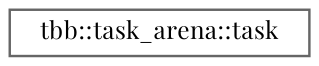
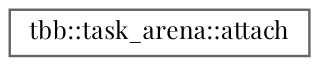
node "tbb::task_arena::task": label "tbb::task_arena::task" -> "tbb::task_arena::attach"
